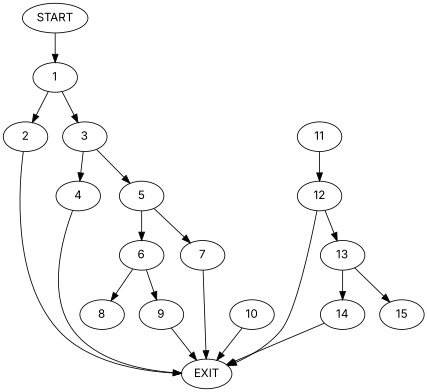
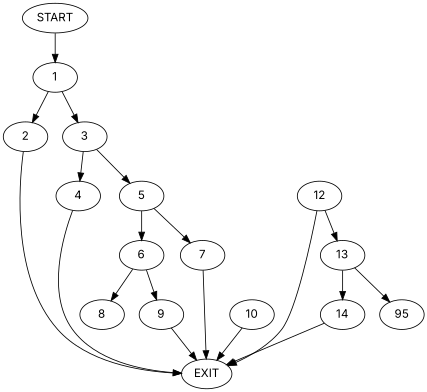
node "11": removed
node "15": label "15" -> "95"
